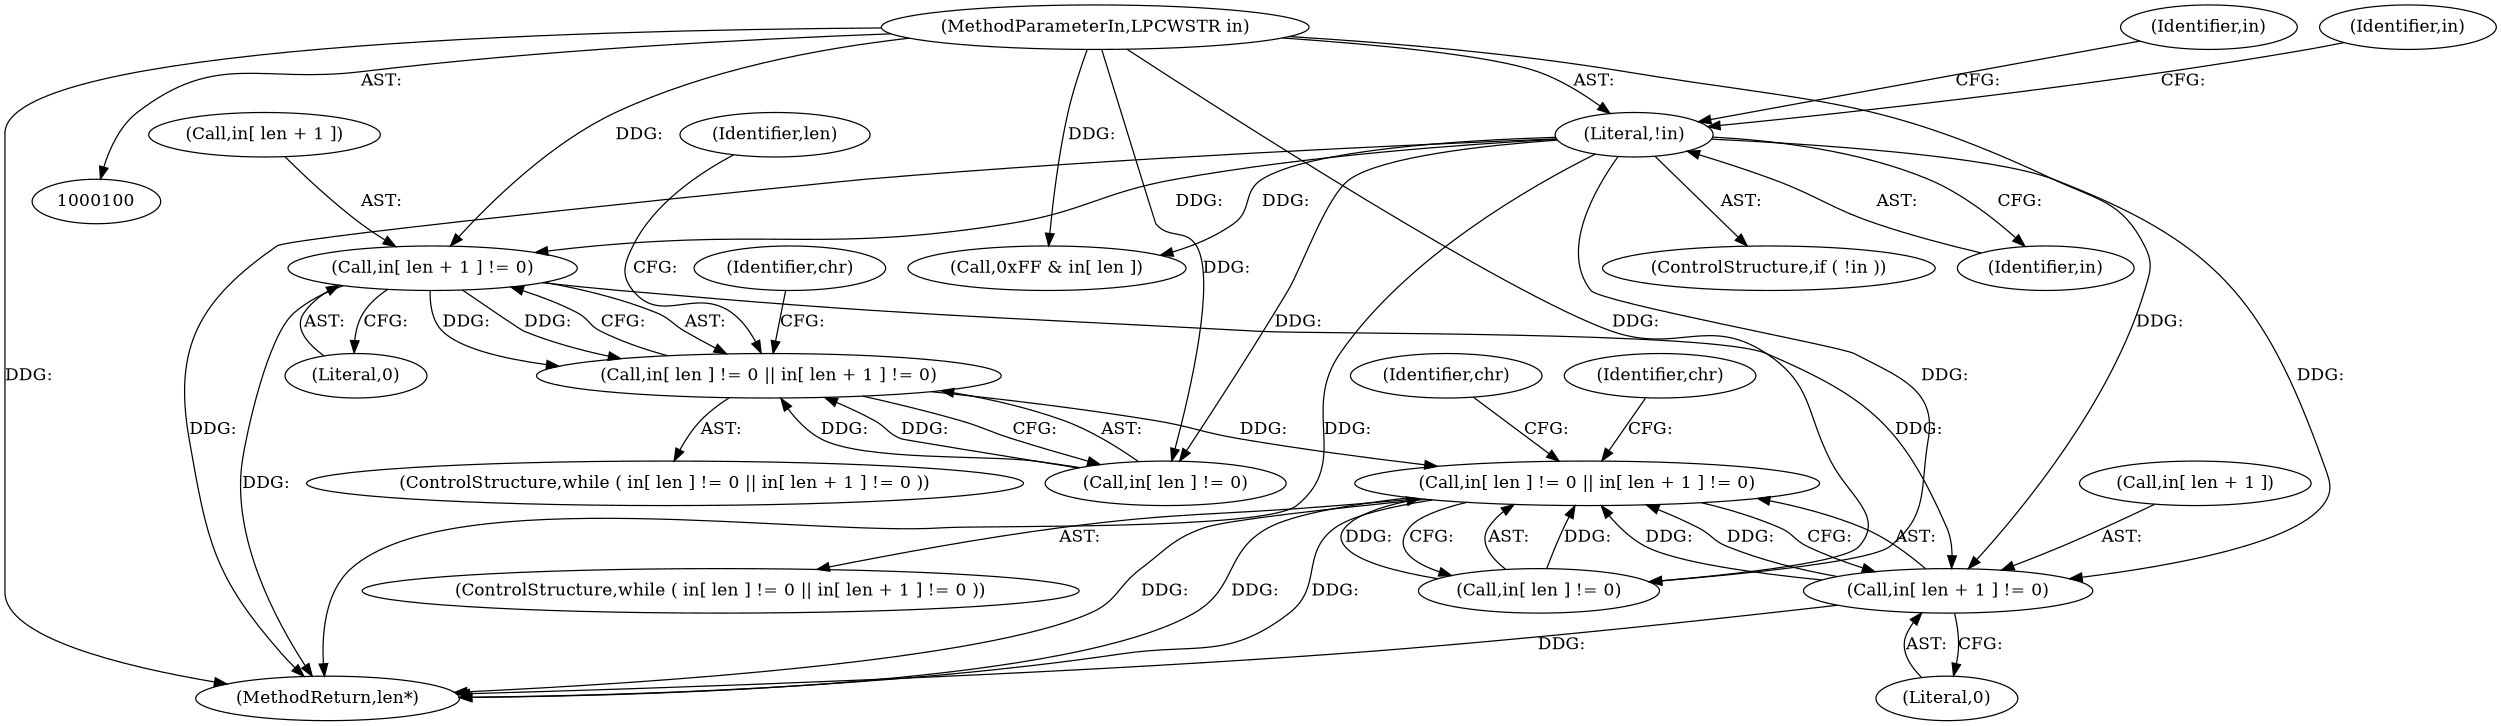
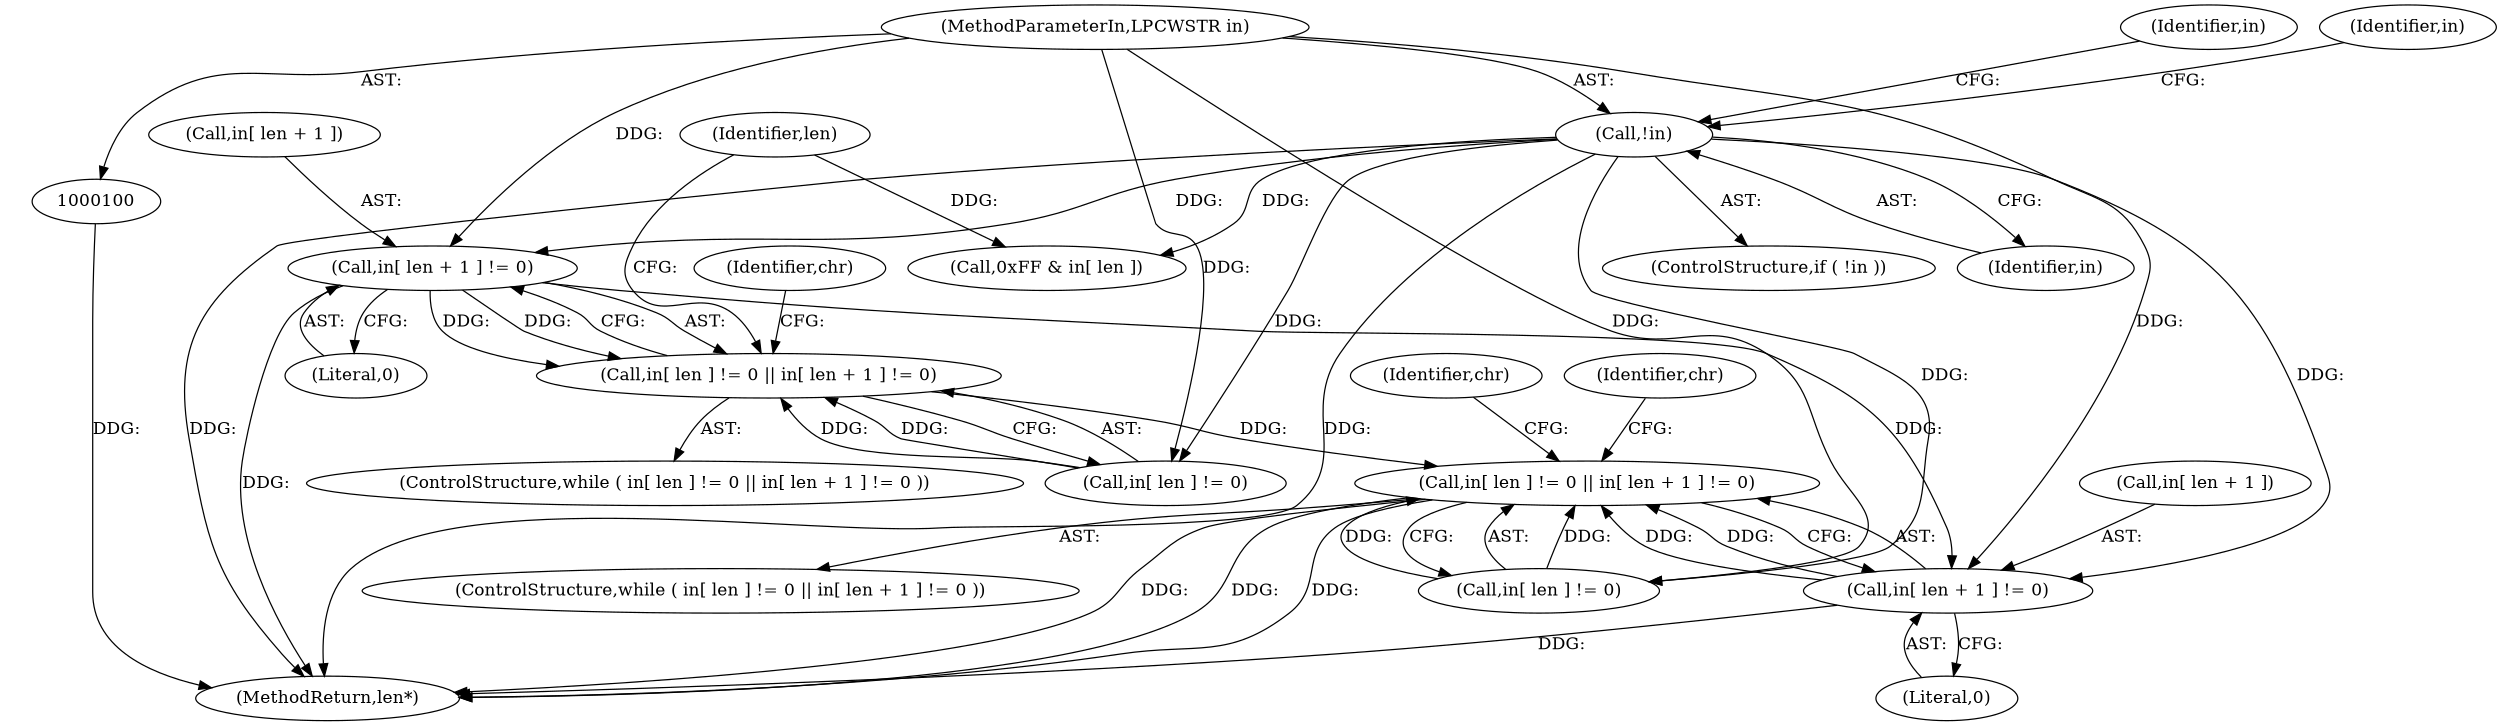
edge "(MethodParameterIn,LPCWSTR in)" -> "(MethodReturn,len*)": now "1000100" -> "(MethodReturn,len*)"
node "(Literal,!in)": label "(Literal,!in)" -> "(Call,!in)"
edge "(MethodParameterIn,LPCWSTR in)" -> "(Call,0xFF & in[ len ])": now "(Identifier,len)" -> "(Call,0xFF & in[ len ])"
